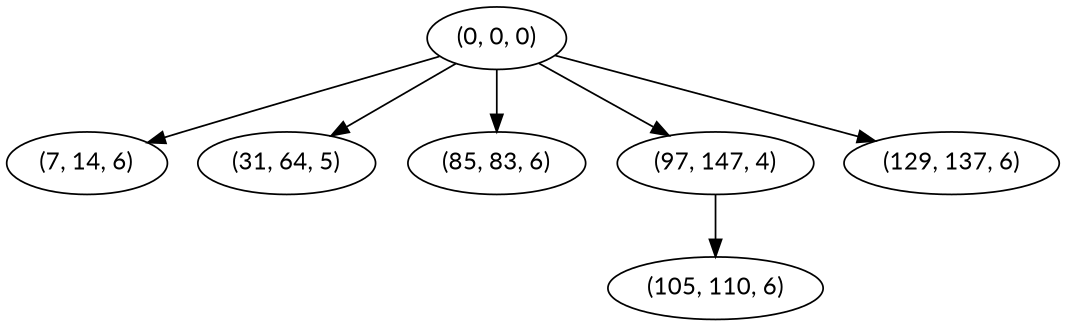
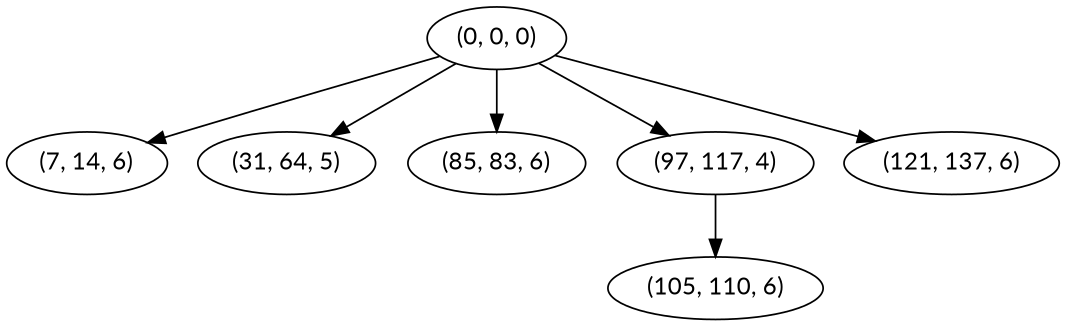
node "(97, 147, 4)": label "(97, 147, 4)" -> "(97, 117, 4)"
node "(129, 137, 6)": label "(129, 137, 6)" -> "(121, 137, 6)"
